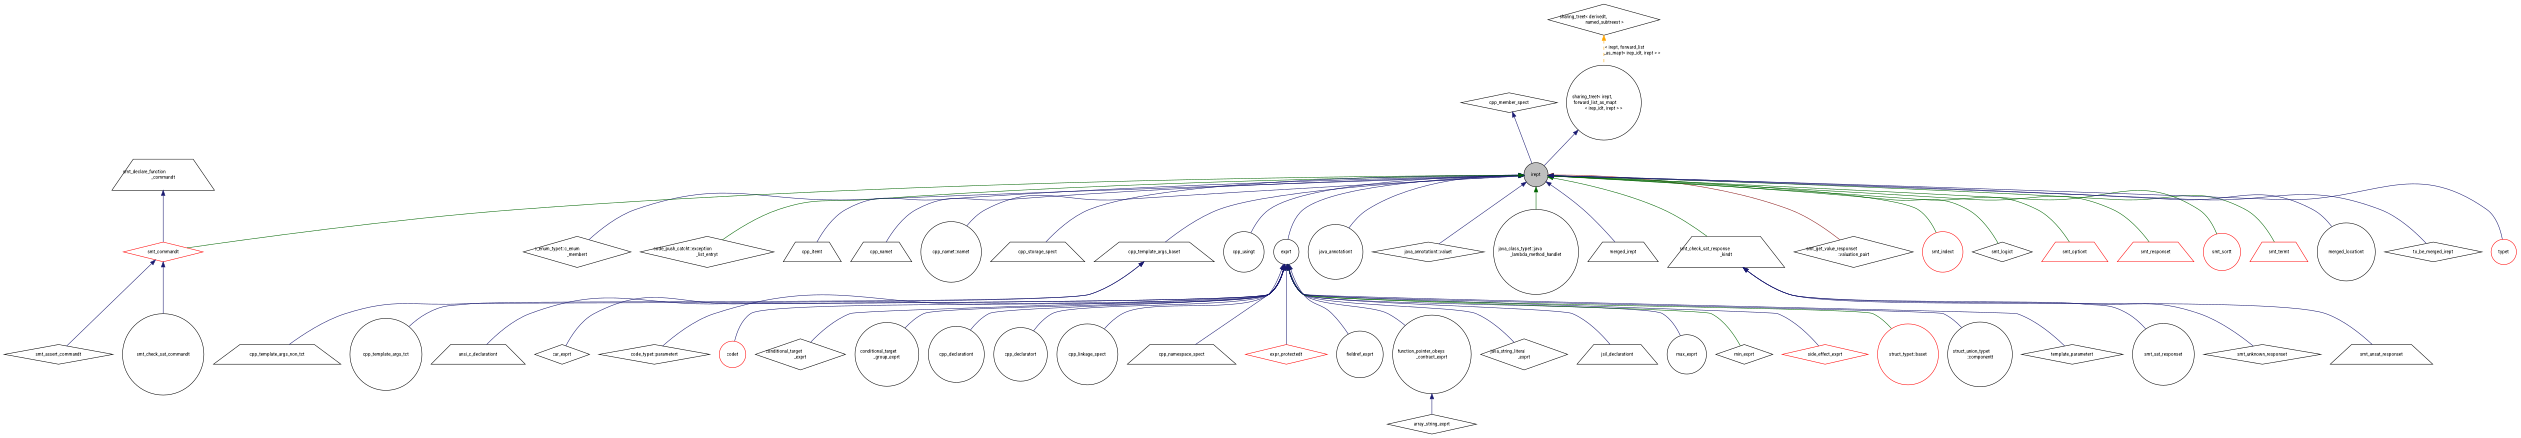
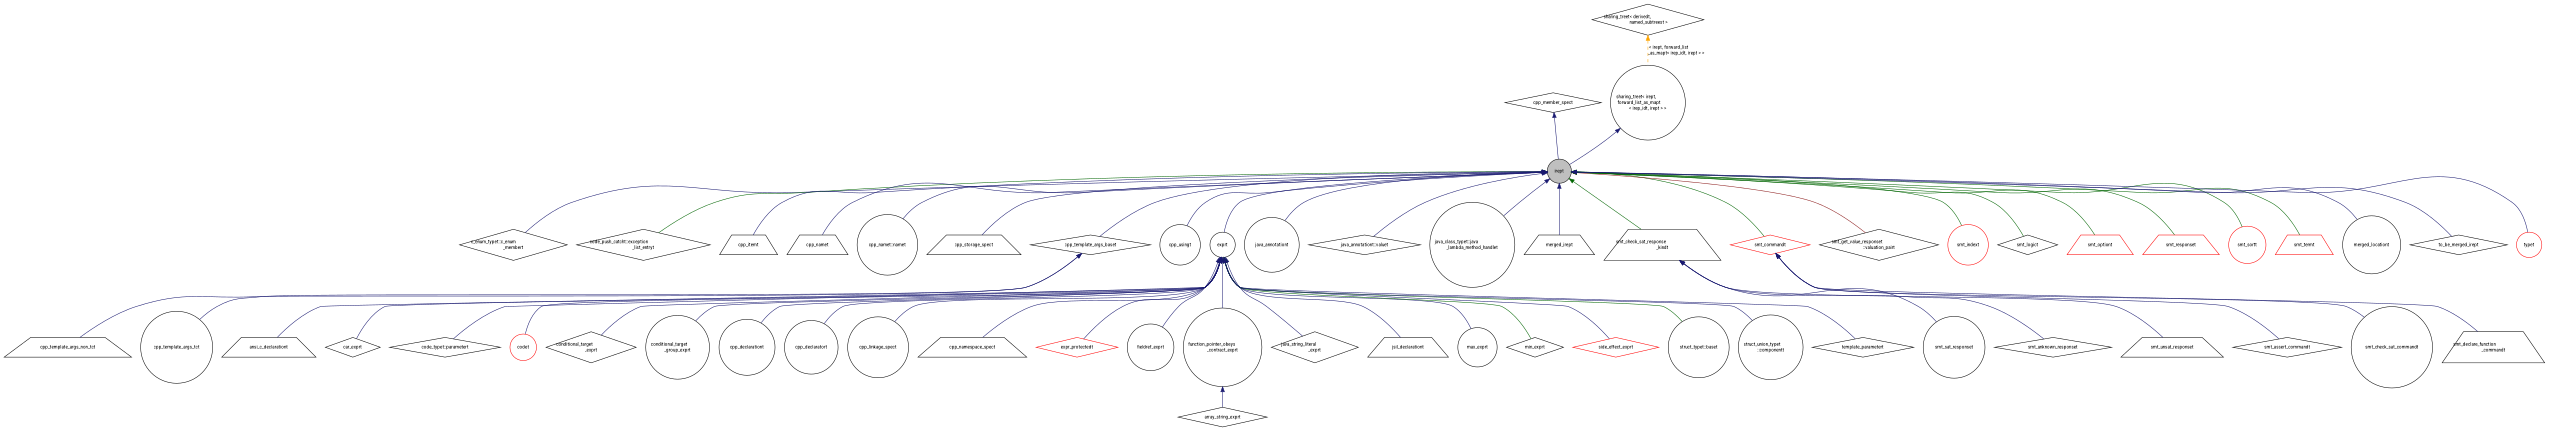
edge "java_class_typet::java _lambda_method_handlet" -> "irept": color darkgreen -> midnightblue
edge "smt_commandt" -> "smt_declare_function _commandt": reversed
node "cpp_template_args_baset": shape trapezium -> diamond
node "struct_typet::baset": color red -> black
